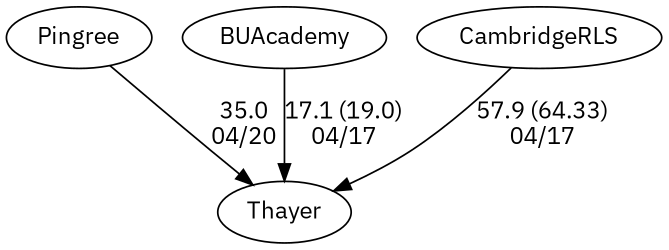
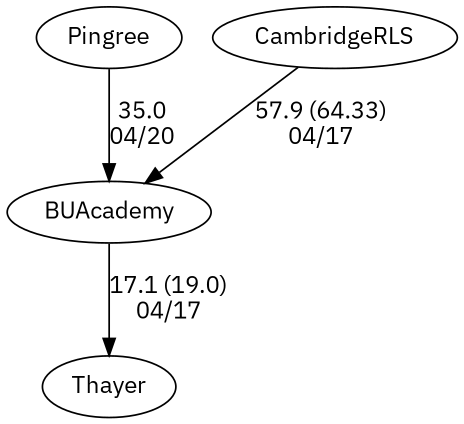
edge "Pingree" -> "Thayer": now "Pingree" -> "BUAcademy"
edge "CambridgeRLS" -> "Thayer": now "CambridgeRLS" -> "BUAcademy"
